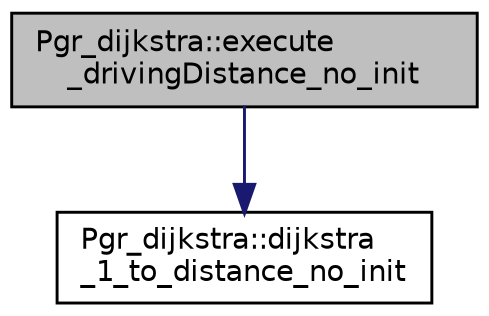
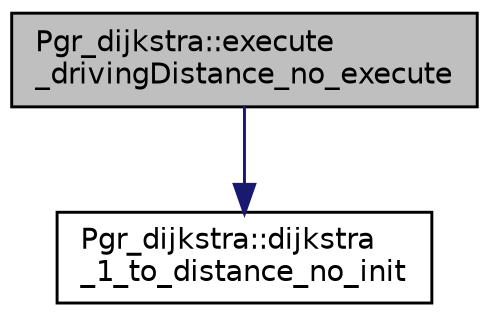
node "Pgr_dijkstra::execute _drivingDistance_no_init": label "Pgr_dijkstra::execute _drivingDistance_no_init" -> "Pgr_dijkstra::execute _drivingDistance_no_execute"
